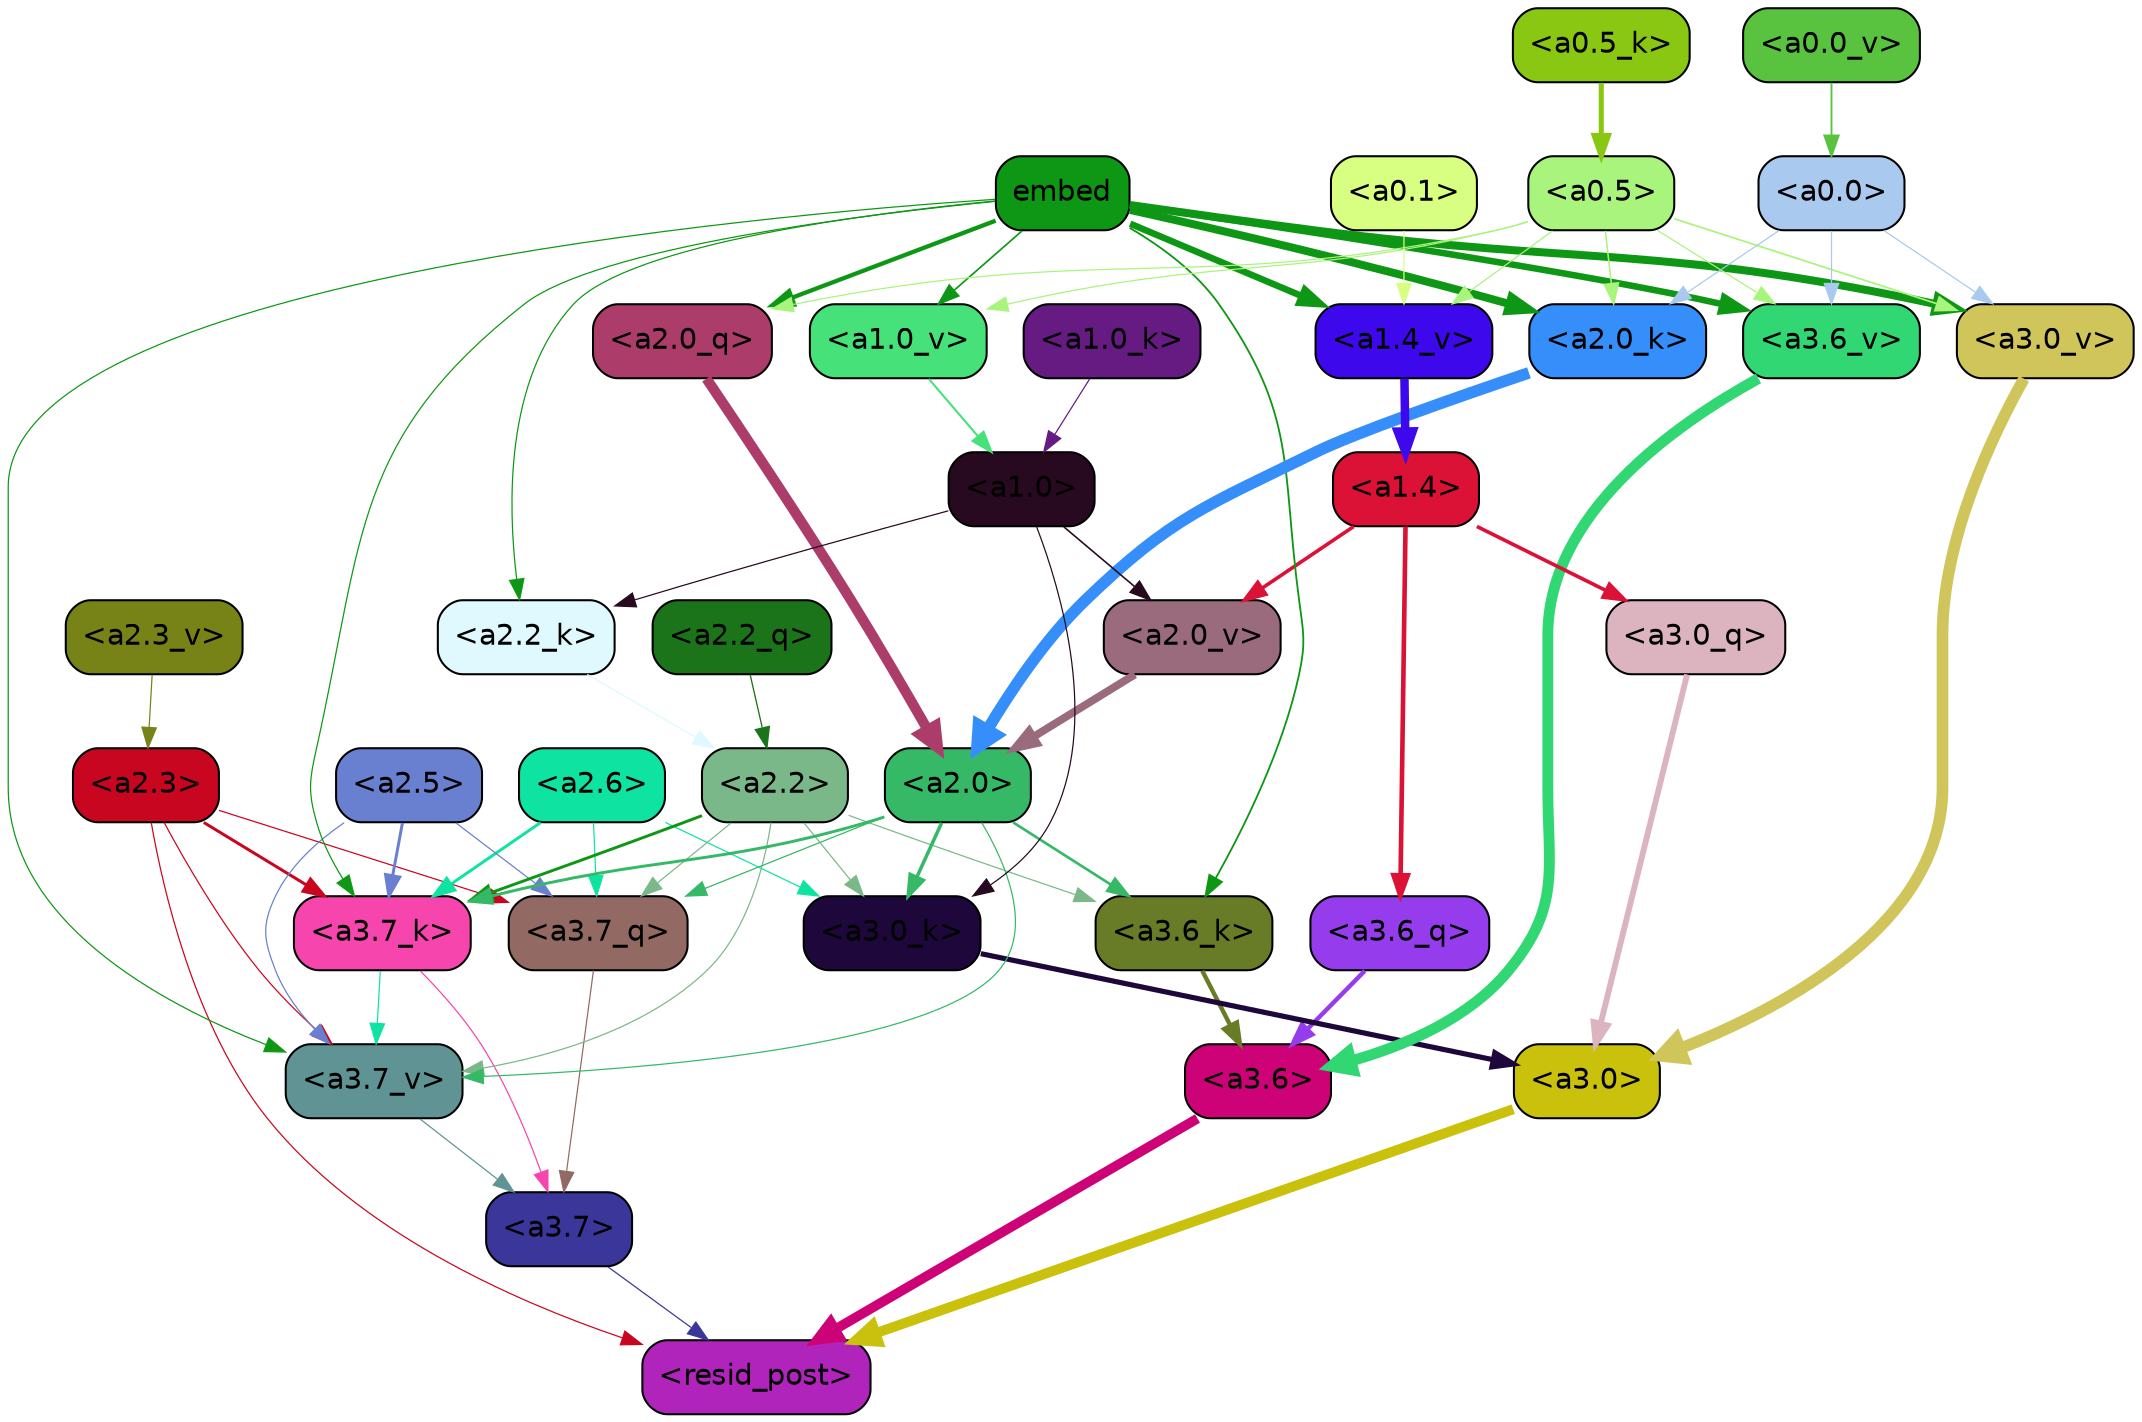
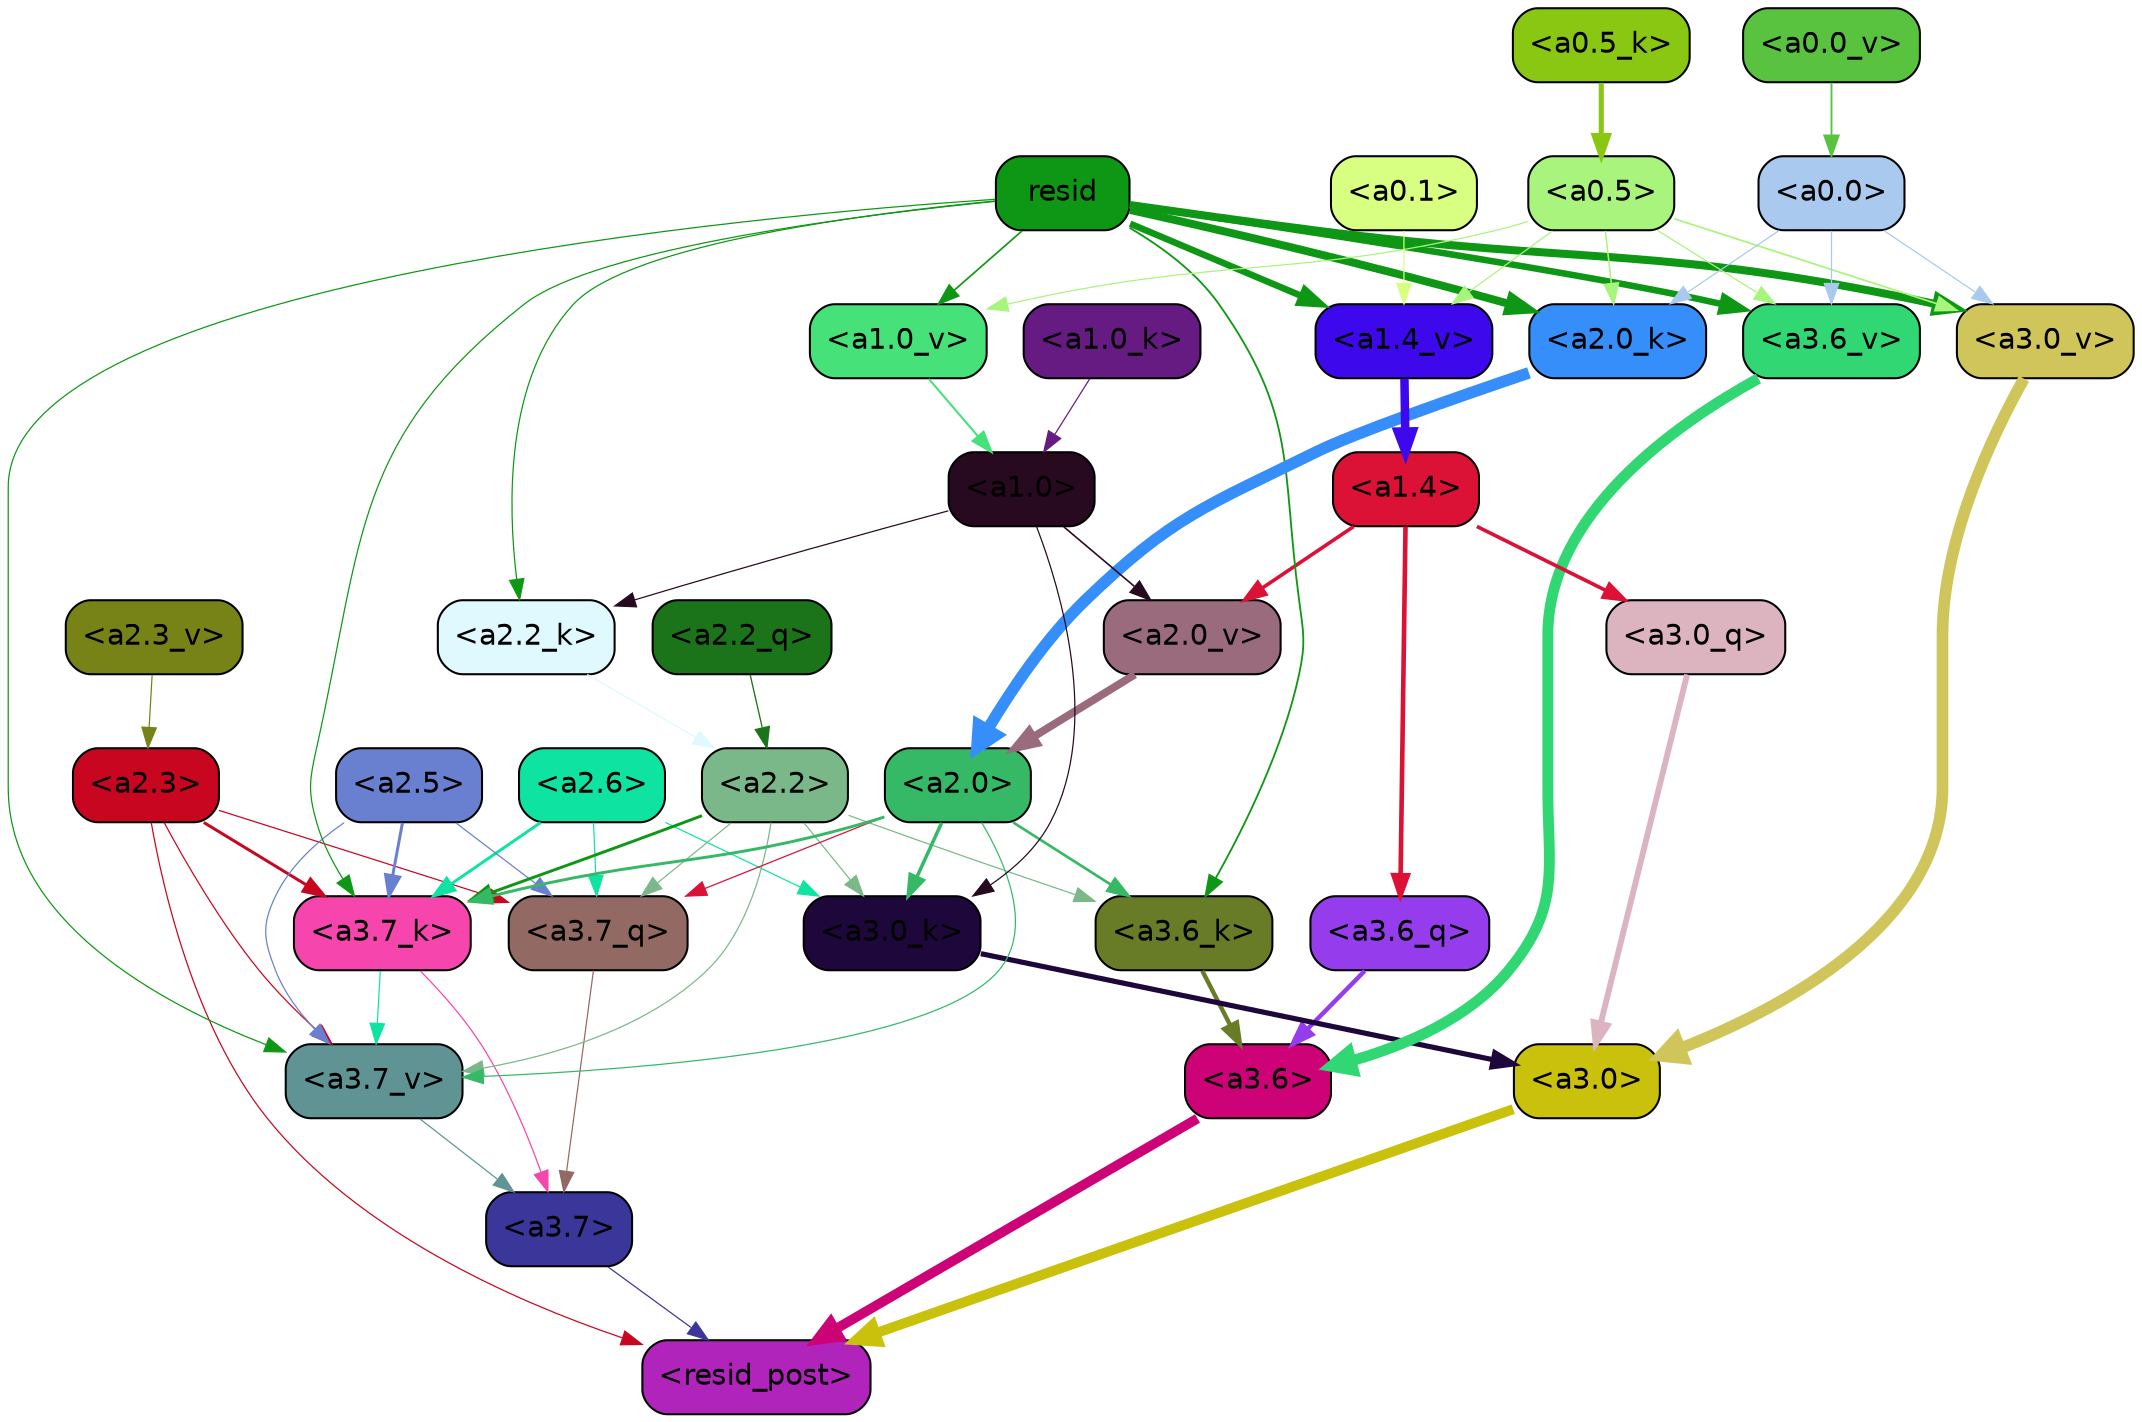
node "embed": label "embed" -> "resid"
node "<a2.0_q>": removed
edge "<a2.0>" -> "<a3.7_q>": color #35b967 -> #db1136
